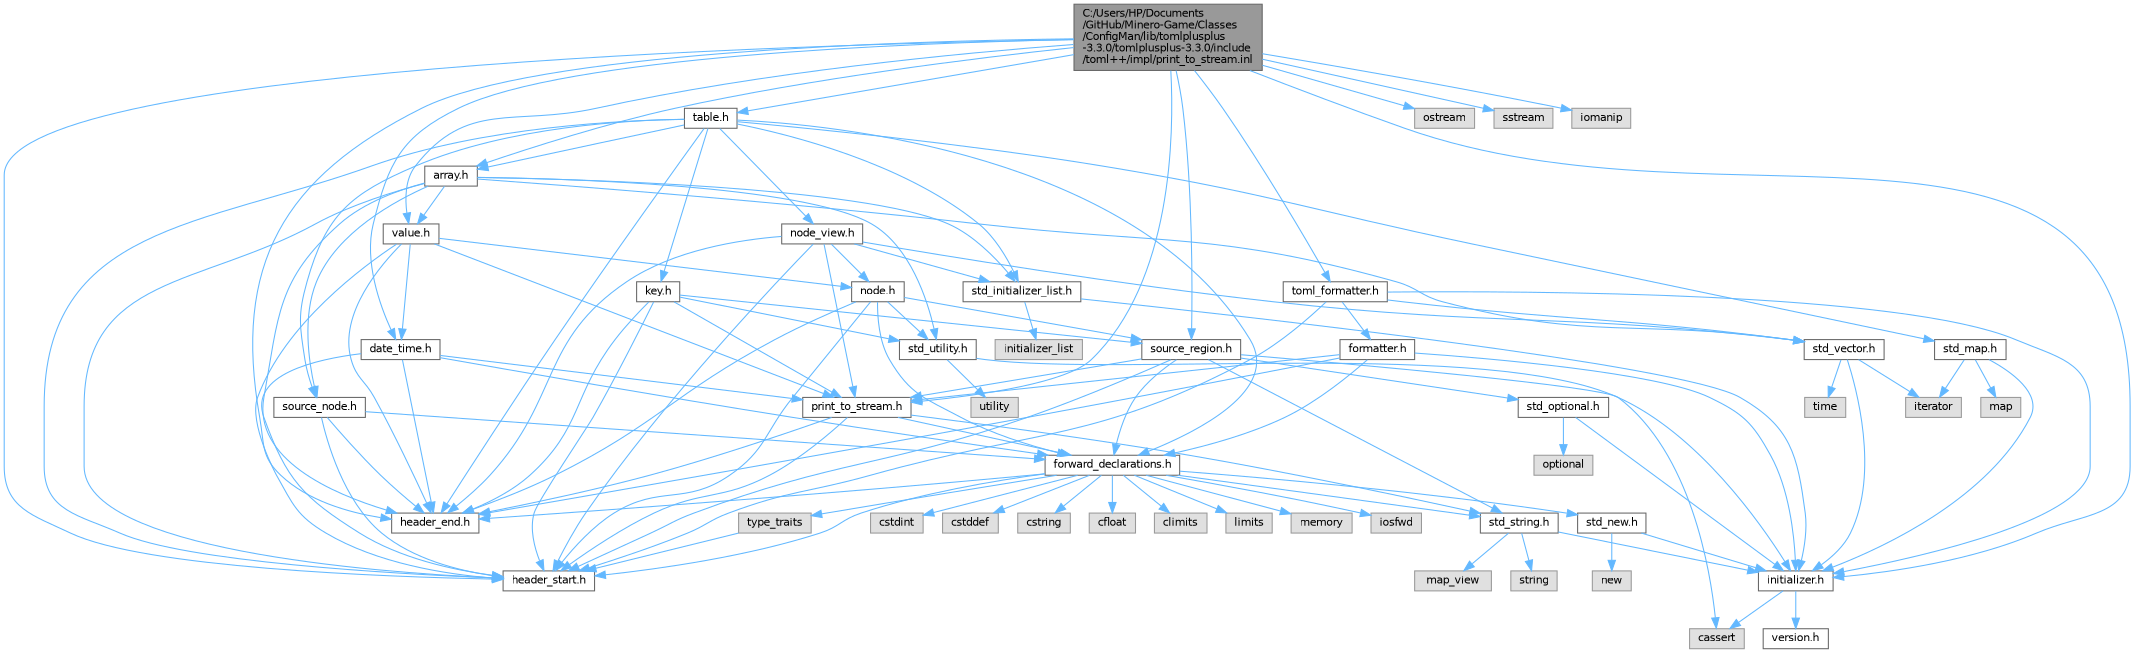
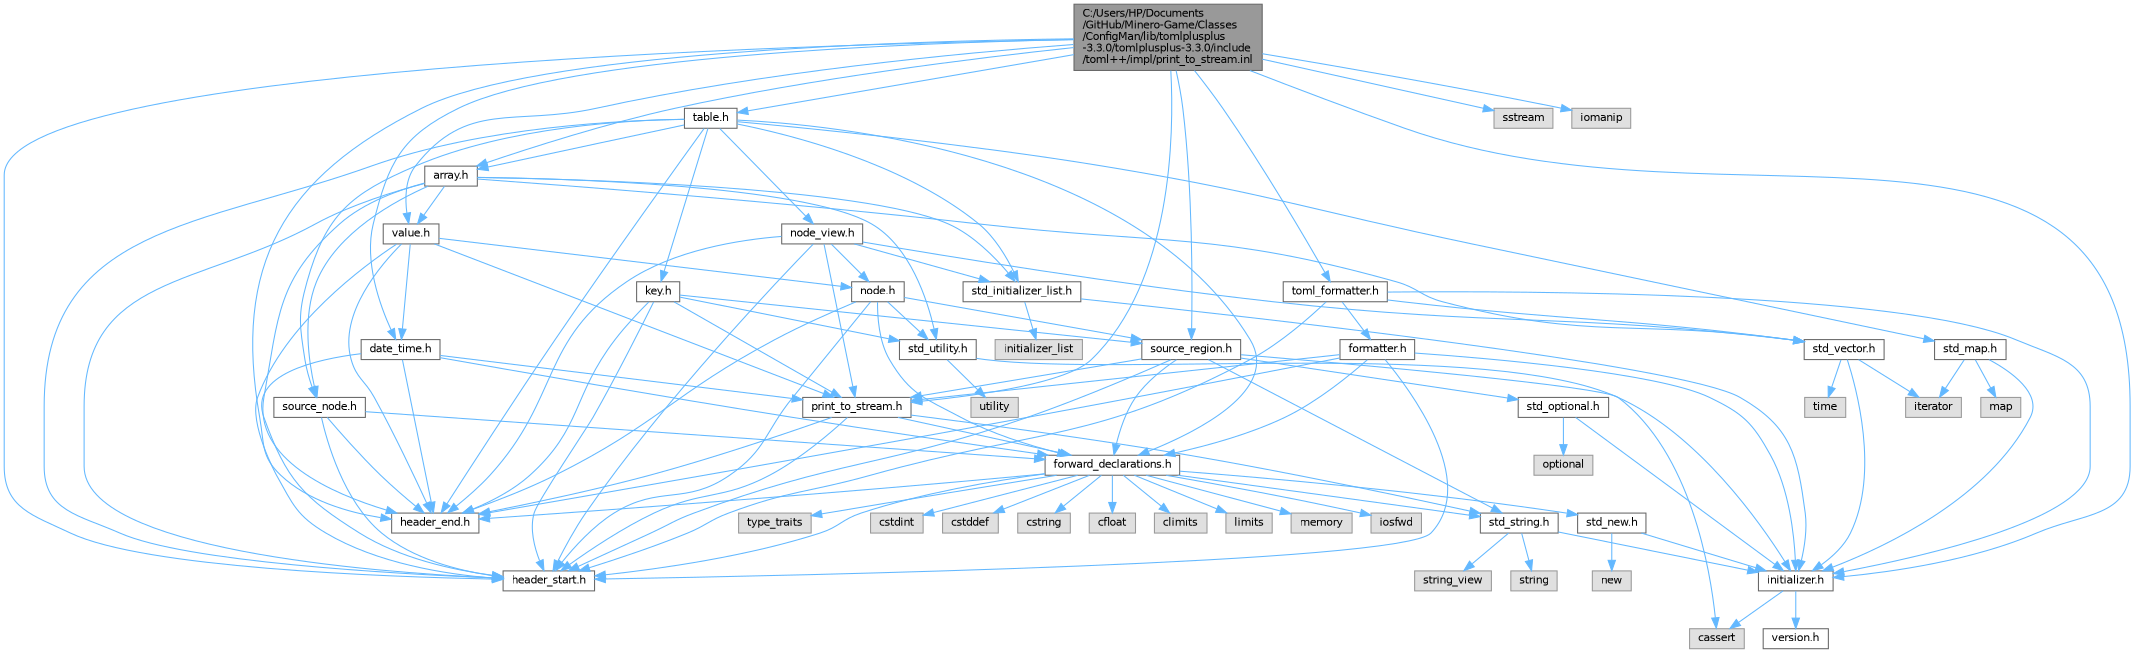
node "ostream": removed
edge "type_traits" -> "header_start.h": now "formatter.h" -> "header_start.h"
node "map_view": label "map_view" -> "string_view"
